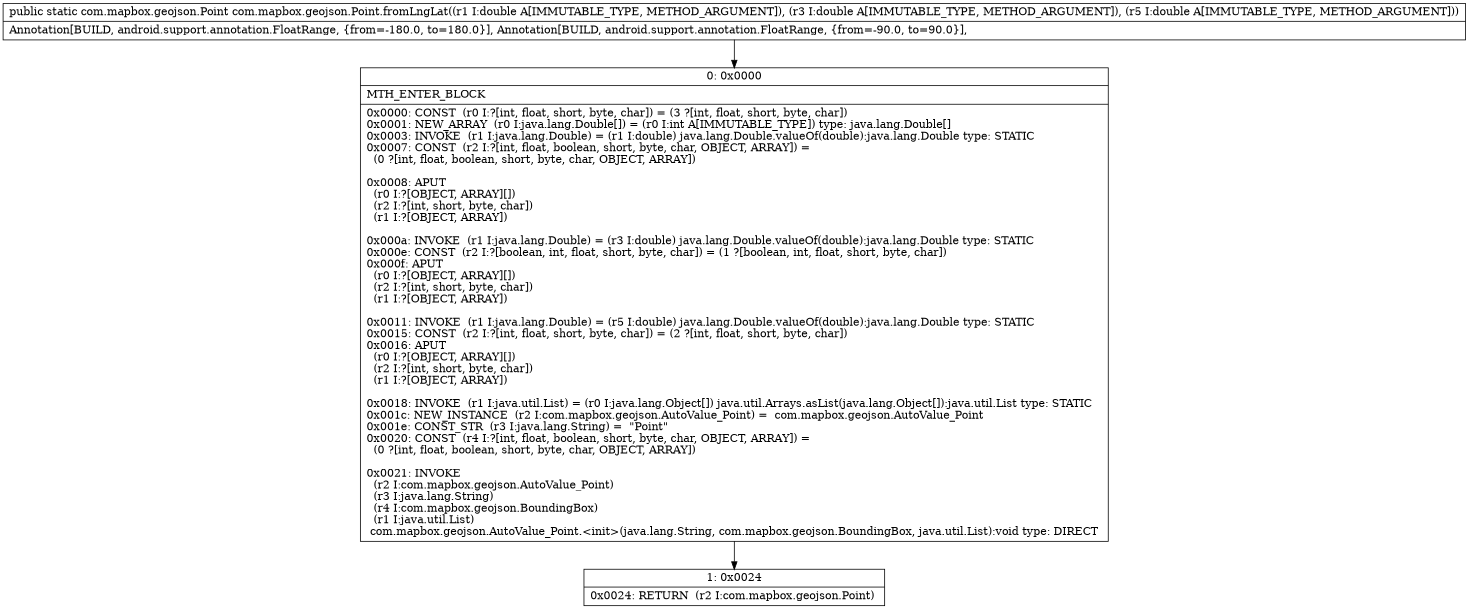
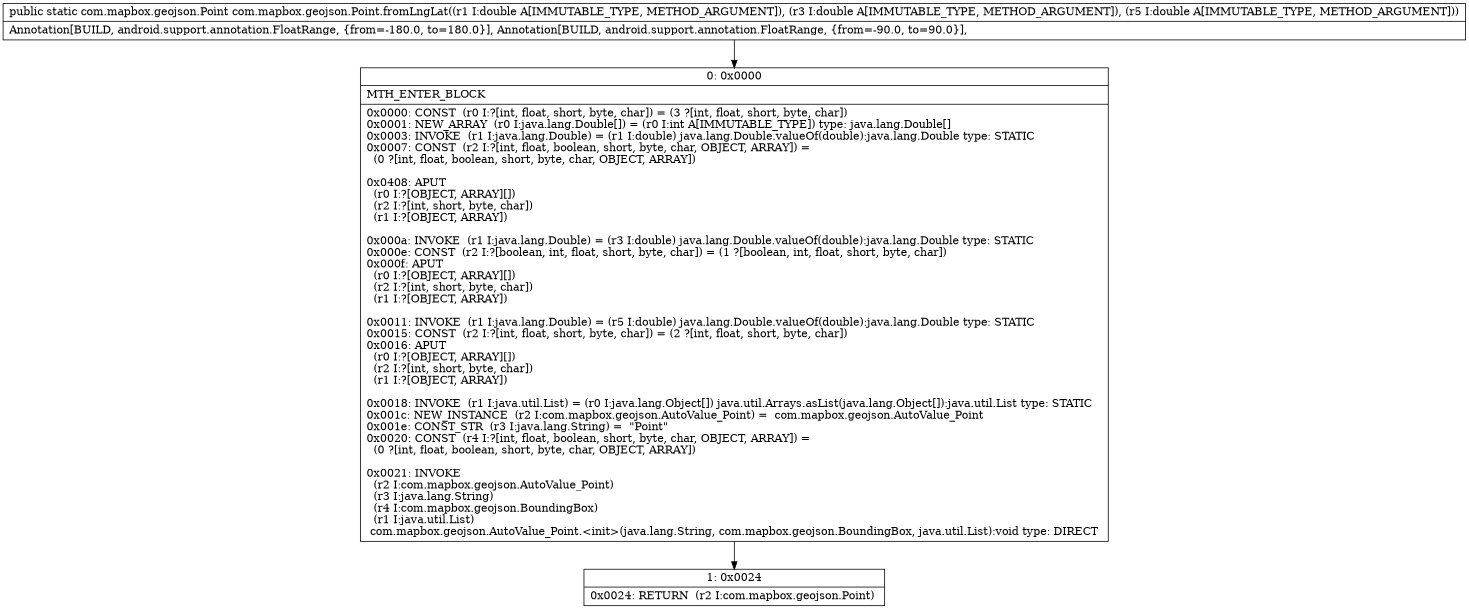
node "0: 0x0000": text "0x0008: APUT" -> "0x0408: APUT"
